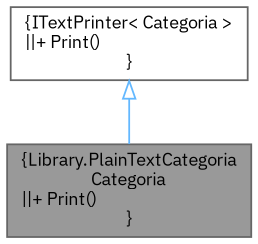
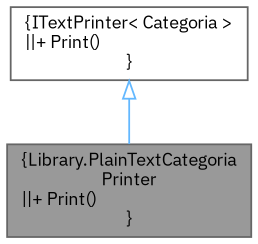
node "{Library.PlainTextCategoria Categoria ||+ Print() }": label "{Library.PlainTextCategoria Categoria ||+ Print() }" -> "{Library.PlainTextCategoria Printer ||+ Print() }"
